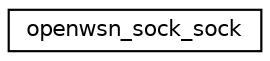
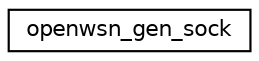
node "openwsn_sock_sock": label "openwsn_sock_sock" -> "openwsn_gen_sock"
